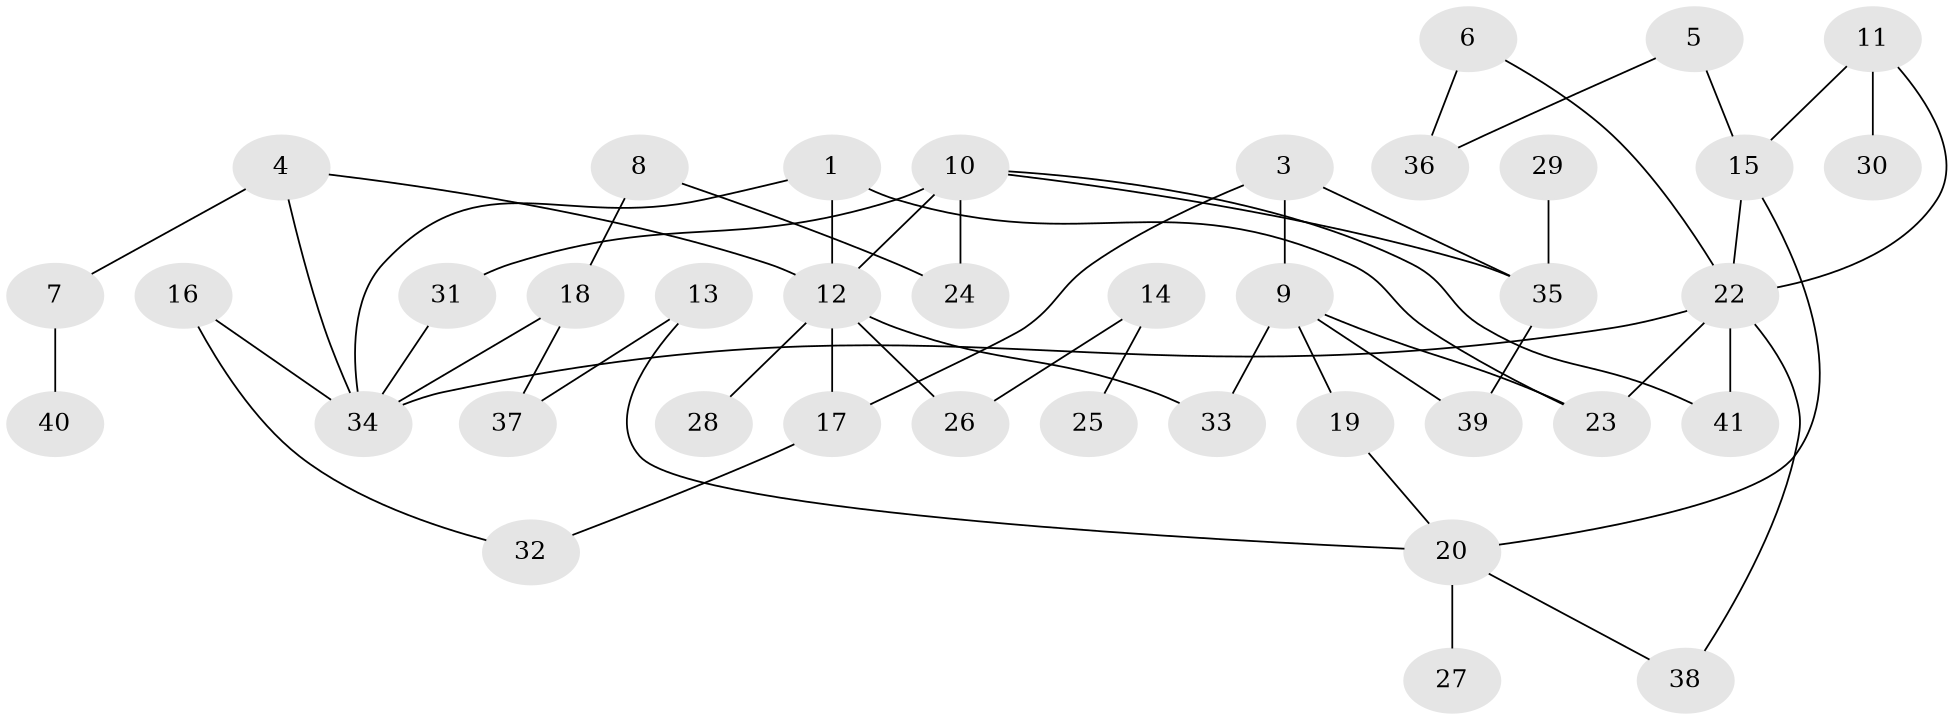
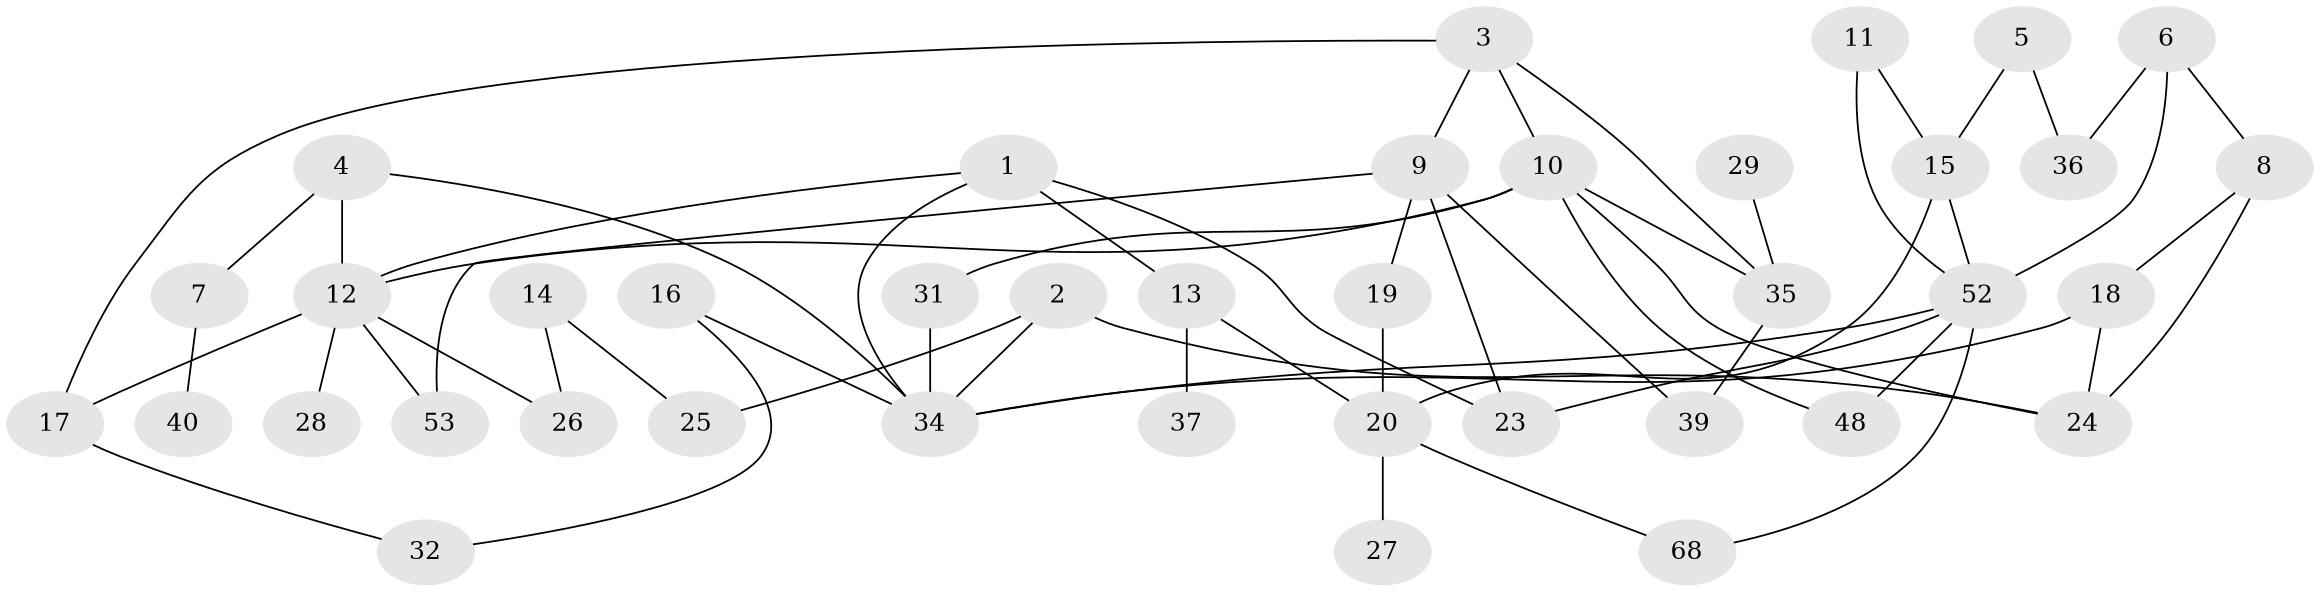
edge "3" -- "10": added
edge "6" -- "8": added
node "30": removed
edge "1" -- "13": added
node "2": added
node "22": label "22" -> "52"
edge "18" -- "37": now "18" -- "24"
node "33": label "33" -> "53"
node "41": label "41" -> "48"
node "38": label "38" -> "68"
